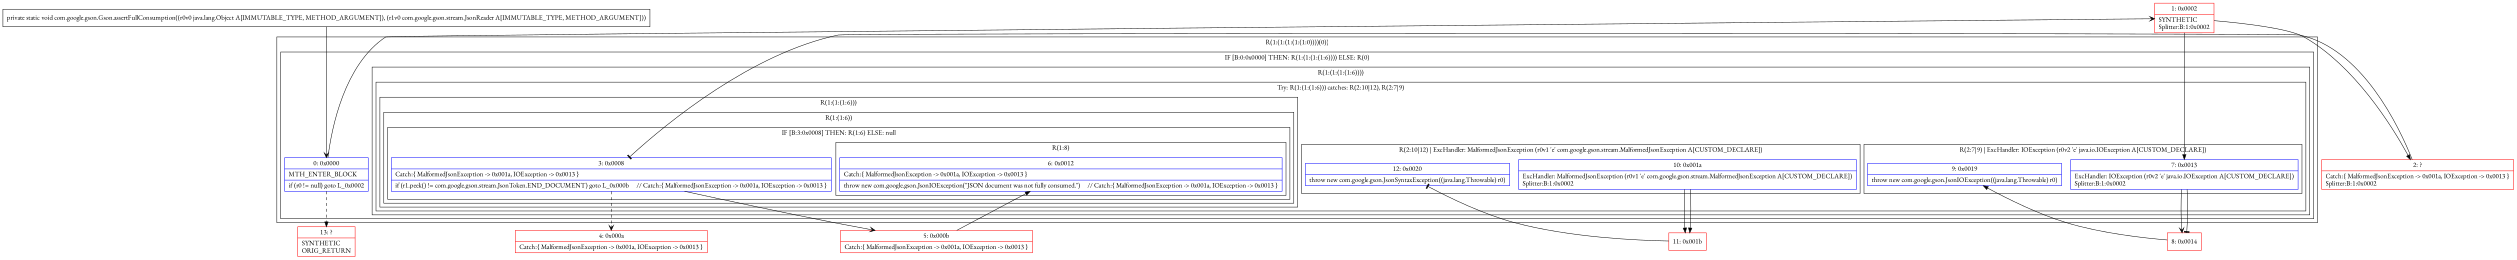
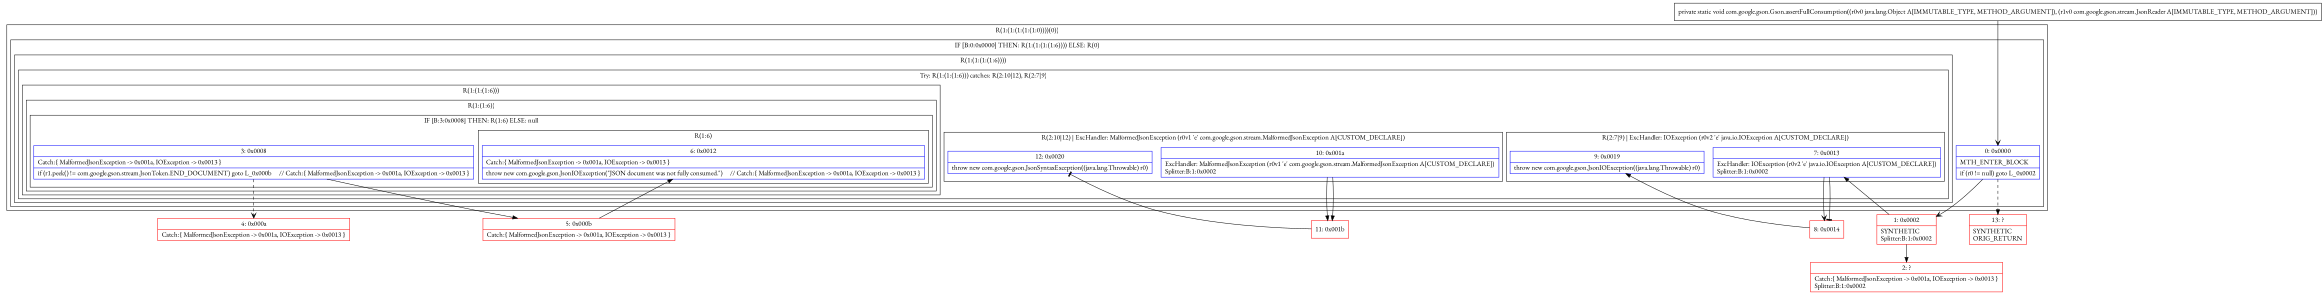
edge "2: ?" -> "3: 0x0008": removed
cluster "R(1:8)": label "R(1:8)" -> "R(1:6)"
edge "3: 0x0008" -> "5: 0x000b": arrowhead vee -> normal
